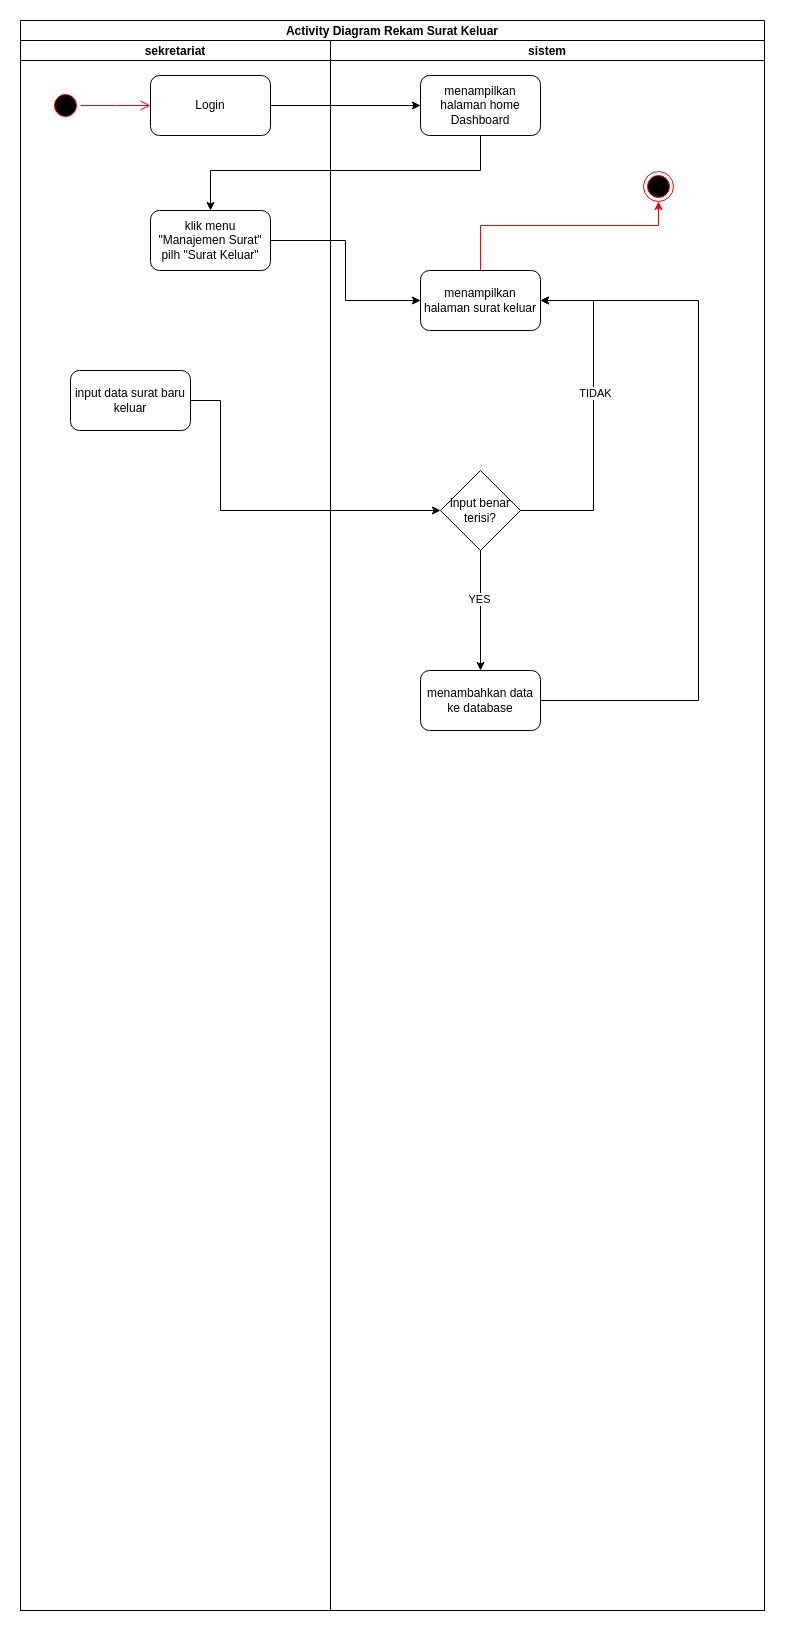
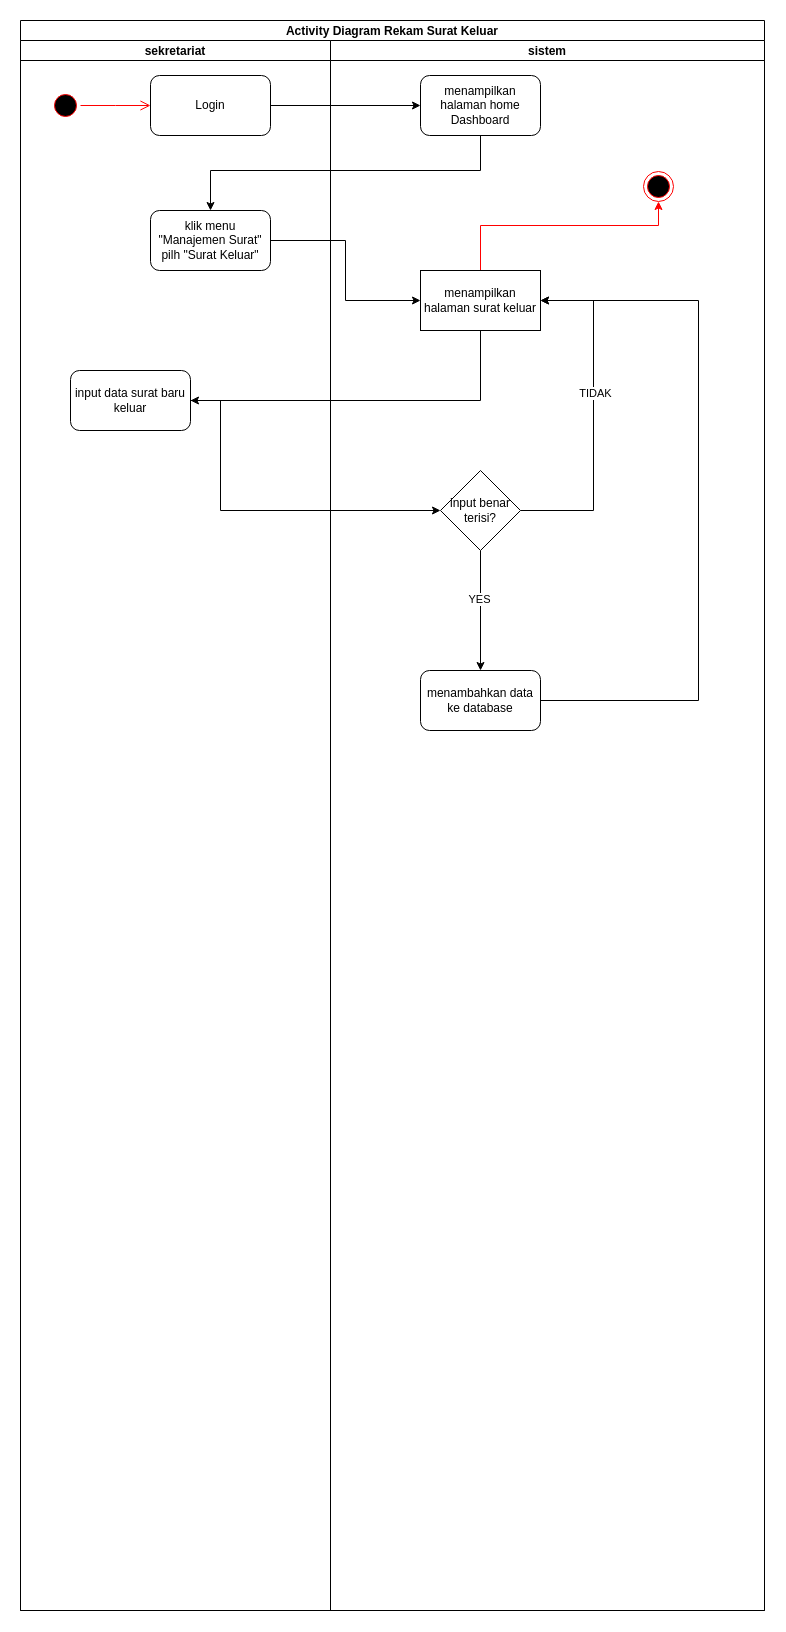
node "menampilkan halaman surat keluar": shape rounded rectangle -> rectangle
edge "menampilkan halaman surat keluar" -> "input data surat baru keluar": added
